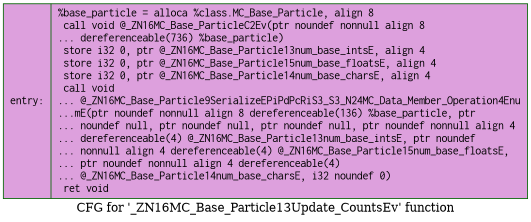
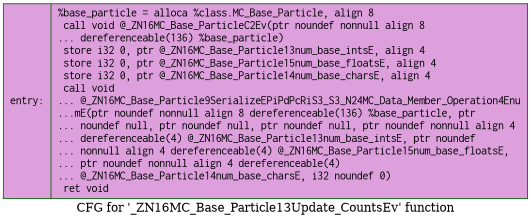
node "entry:": text "... dereferenceable(736) %base_particle)" -> "... dereferenceable(136) %base_particle)"
